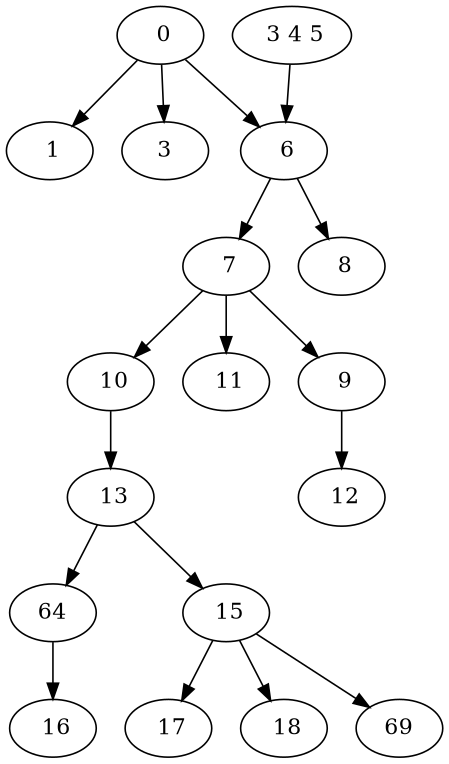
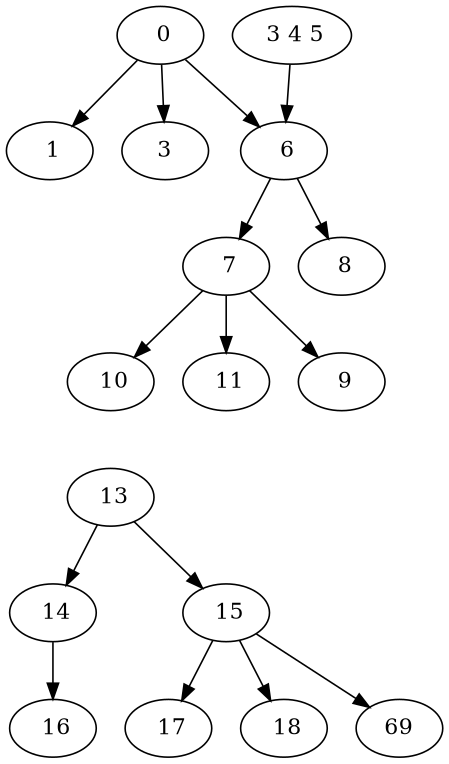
edge "10" -> "13": removed
node "12": removed
node "64": label "64" -> "14"
